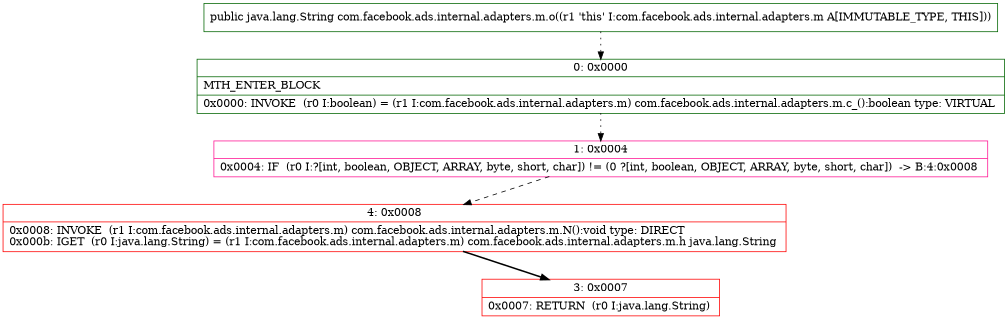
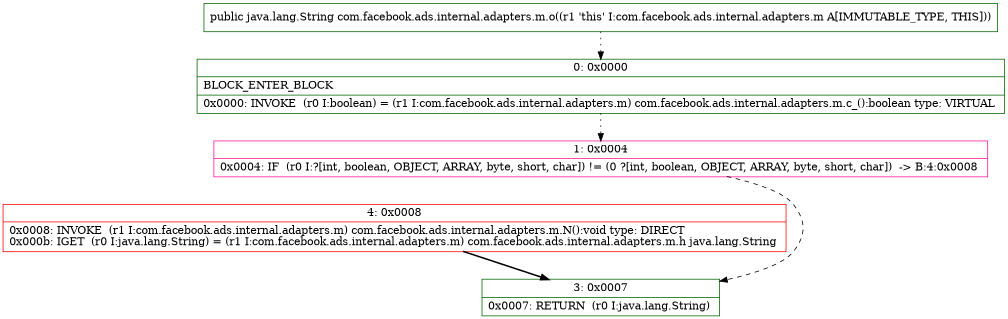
node "0: 0x0000": text "MTH_ENTER_BLOCK" -> "BLOCK_ENTER_BLOCK"
edge "1: 0x0004" -> "4: 0x0008": now "1: 0x0004" -> "3: 0x0007"
node "3: 0x0007": color red -> darkgreen
